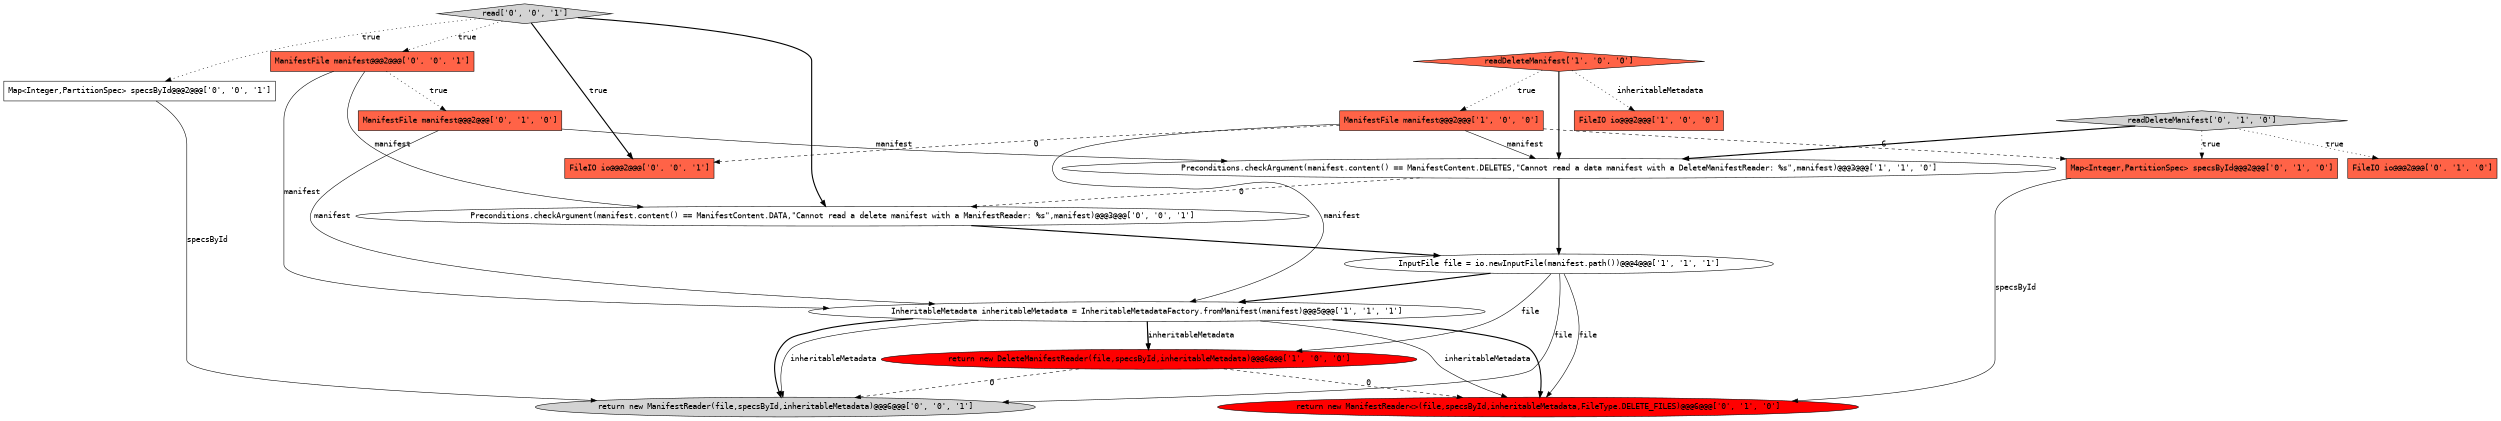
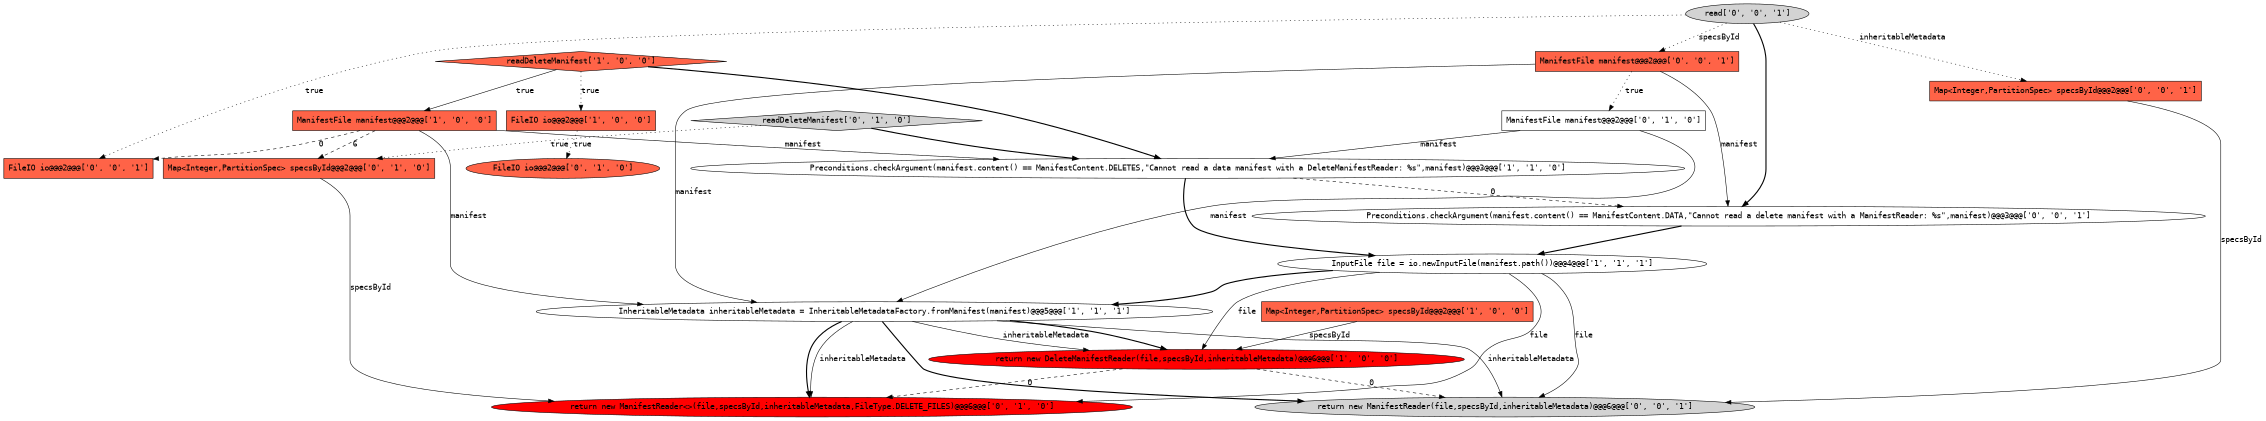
node "read['0', '0', '1']": shape diamond -> ellipse
edge "read['0', '0', '1']" -> "Map<Integer,PartitionSpec> specsById@@@2@@@['0', '0', '1']": label "true" -> "inheritableMetadata"
edge "read['0', '0', '1']" -> "ManifestFile manifest@@@2@@@['0', '0', '1']": label "true" -> "specsById"
edge "read['0', '0', '1']" -> "FileIO io@@@2@@@['0', '0', '1']": style bold -> dotted
edge "readDeleteManifest['1', '0', '0']" -> "ManifestFile manifest@@@2@@@['1', '0', '0']": style dotted -> solid
node "Map<Integer,PartitionSpec> specsById@@@2@@@['0', '0', '1']": fillcolor white -> tomato
edge "readDeleteManifest['1', '0', '0']" -> "FileIO io@@@2@@@['1', '0', '0']": label "inheritableMetadata" -> "true"
node "ManifestFile manifest@@@2@@@['0', '1', '0']": fillcolor tomato -> white
edge "readDeleteManifest['0', '1', '0']" -> "FileIO io@@@2@@@['0', '1', '0']": now "FileIO io@@@2@@@['1', '0', '0']" -> "FileIO io@@@2@@@['0', '1', '0']"
node "FileIO io@@@2@@@['0', '1', '0']": shape box -> ellipse
node "Map<Integer,PartitionSpec> specsById@@@2@@@['1', '0', '0']": added
